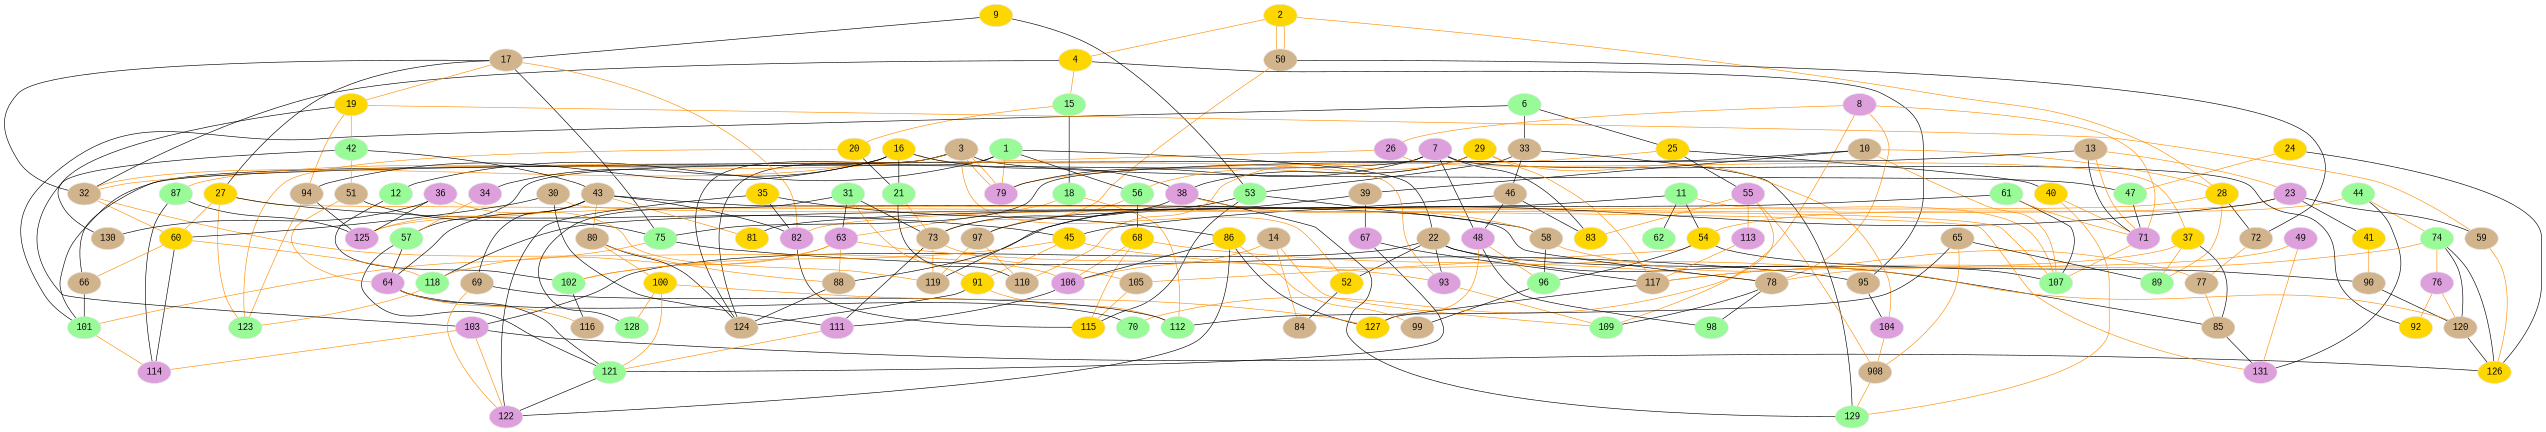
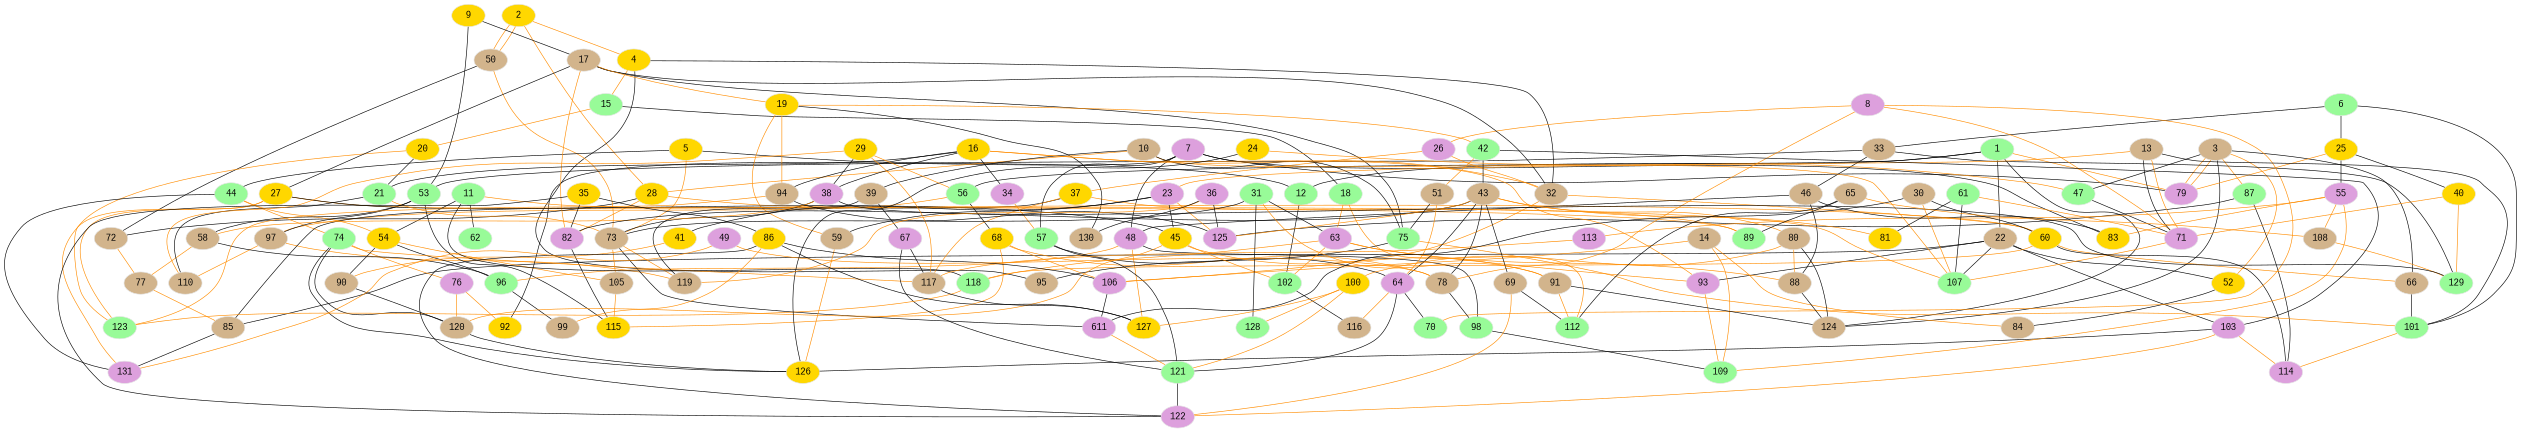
node "5": added
node "91": fillcolor gold -> tan
edge "78" -- "109": now "98" -- "109"
node "111": label "111" -> "611"
node "104": removed
node "908": label "908" -> "108"
